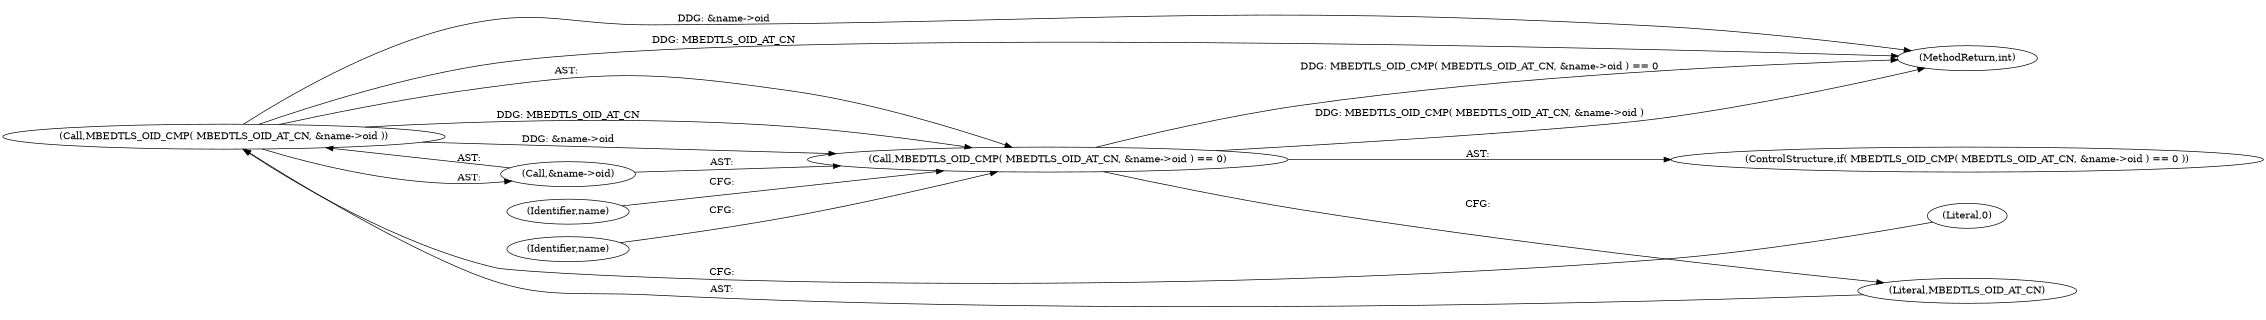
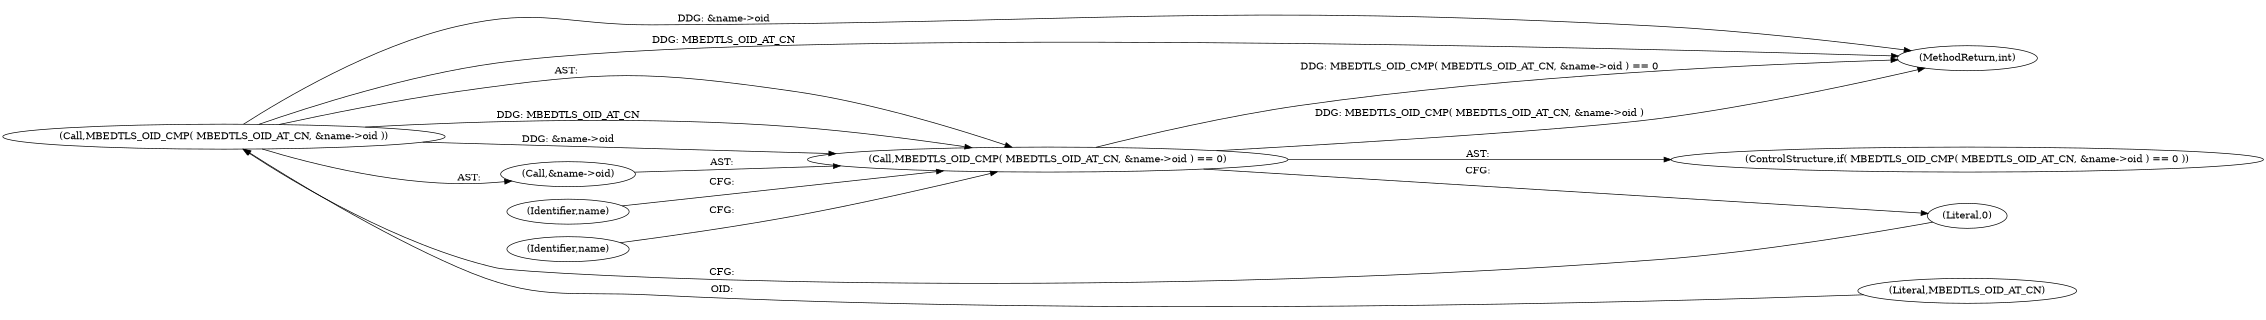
edge "(Call,&name->oid)" -> "(Call,MBEDTLS_OID_CMP( MBEDTLS_OID_AT_CN, &name->oid ))": removed, label "AST:"
edge "(Call,MBEDTLS_OID_CMP( MBEDTLS_OID_AT_CN, &name->oid ) == 0)" -> "(Literal,MBEDTLS_OID_AT_CN)": now "(Call,MBEDTLS_OID_CMP( MBEDTLS_OID_AT_CN, &name->oid ) == 0)" -> "(Literal,0)"
edge "(Literal,MBEDTLS_OID_AT_CN)" -> "(Call,MBEDTLS_OID_CMP( MBEDTLS_OID_AT_CN, &name->oid ))": label "AST: " -> "OID: "
